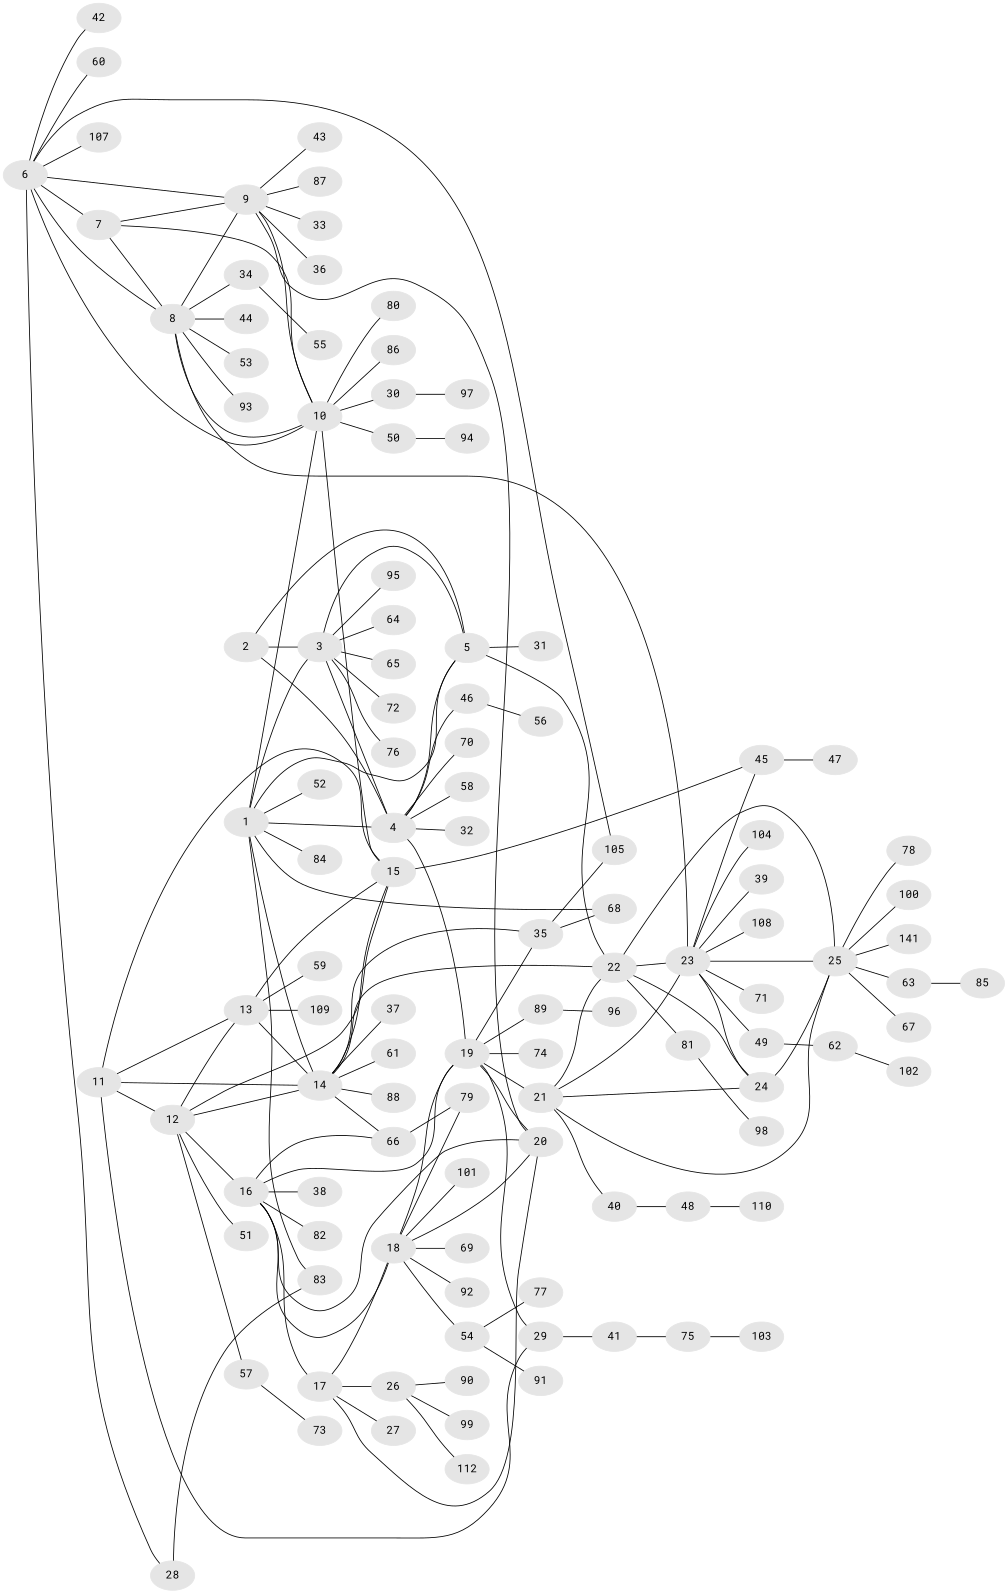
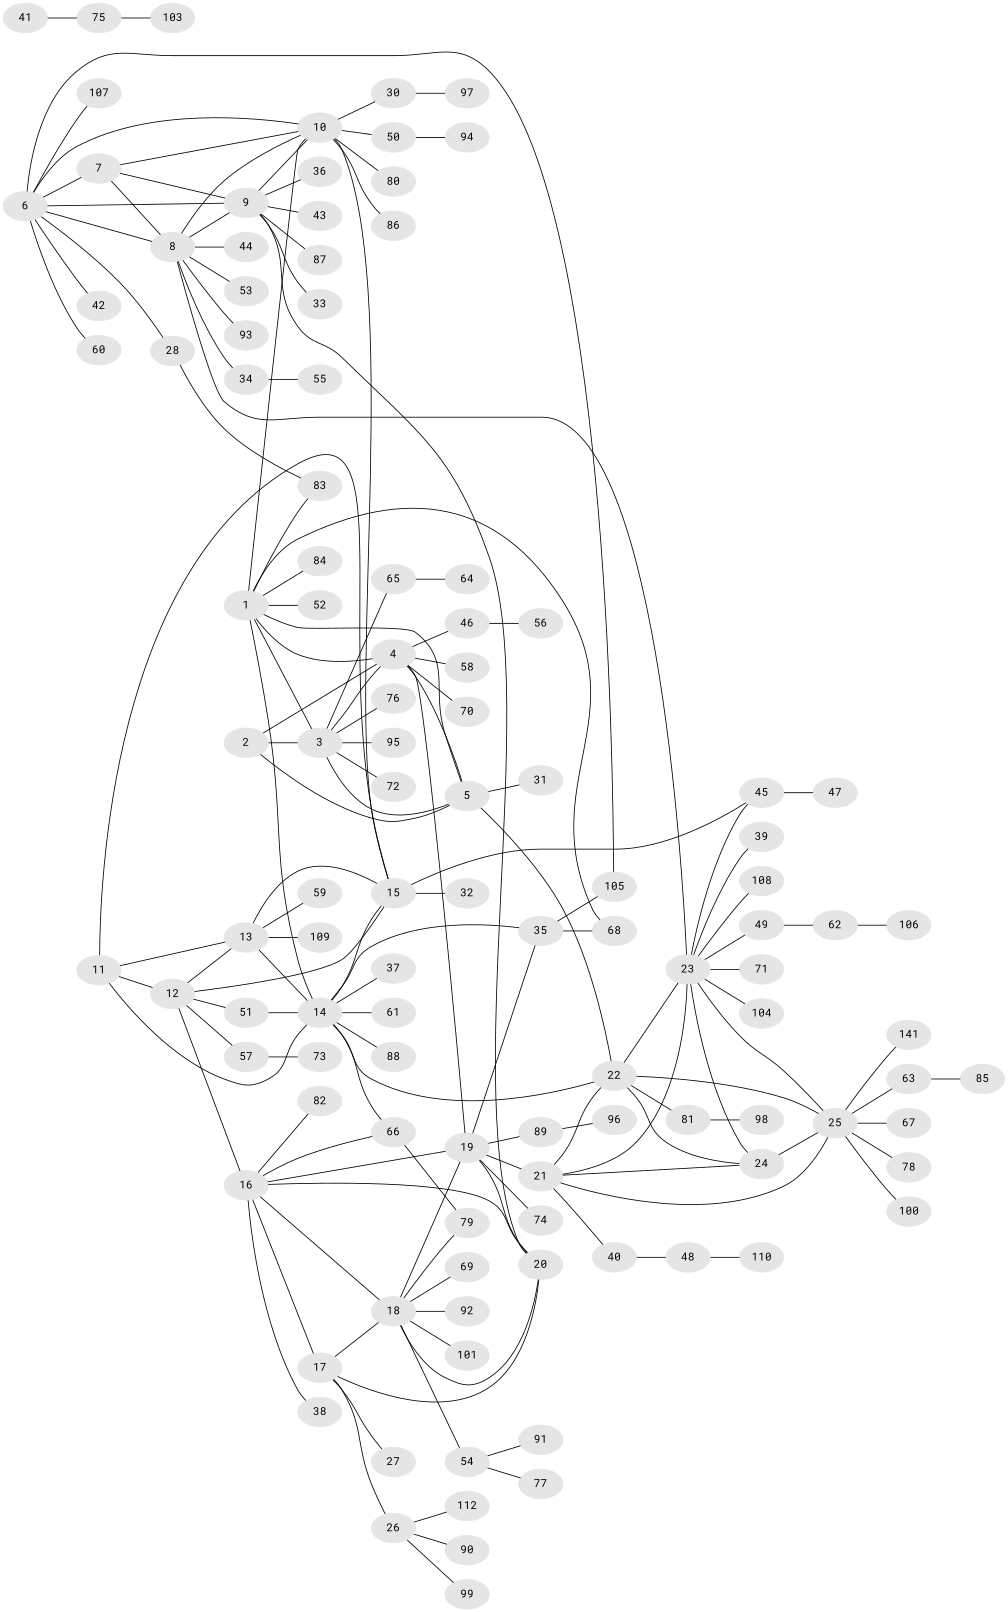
edge "64" -- "3": now "64" -- "65"
edge "4" -- "32": now "15" -- "32"
node "102": label "102" -> "106"
edge "14" -- "12": now "14" -- "51"
node "29": removed
